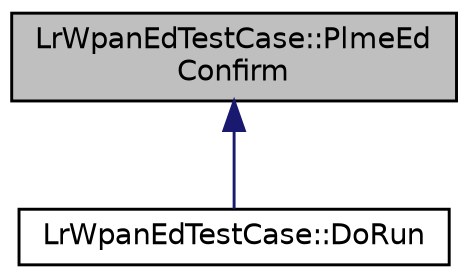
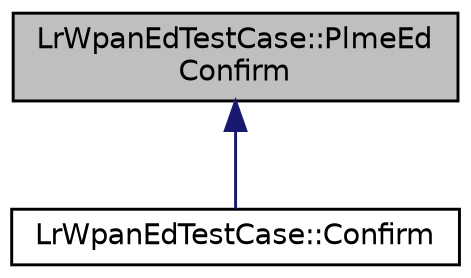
node "LrWpanEdTestCase::DoRun": label "LrWpanEdTestCase::DoRun" -> "LrWpanEdTestCase::Confirm"
